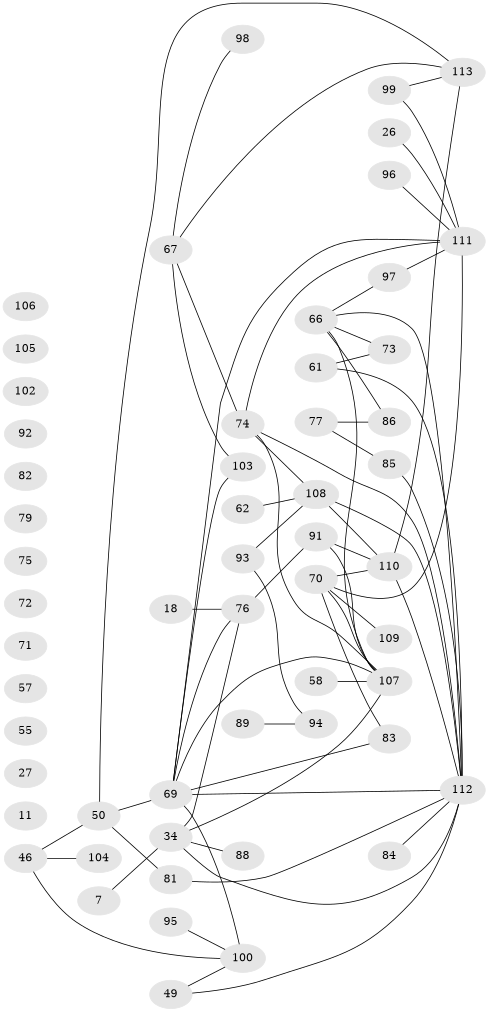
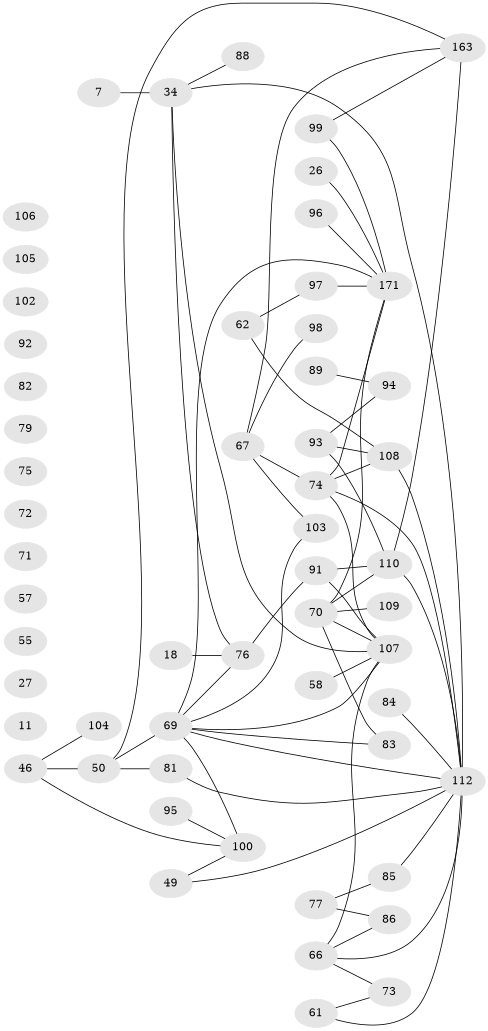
node "113": label "113" -> "163"
node "111": label "111" -> "171"
edge "97" -- "66": now "97" -- "62"
edge "108" -- "110": now "93" -- "110"
